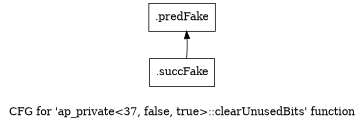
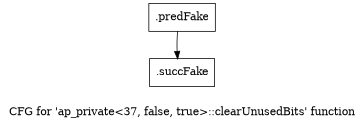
edge ".succFake" -> ".predFake": reversed
